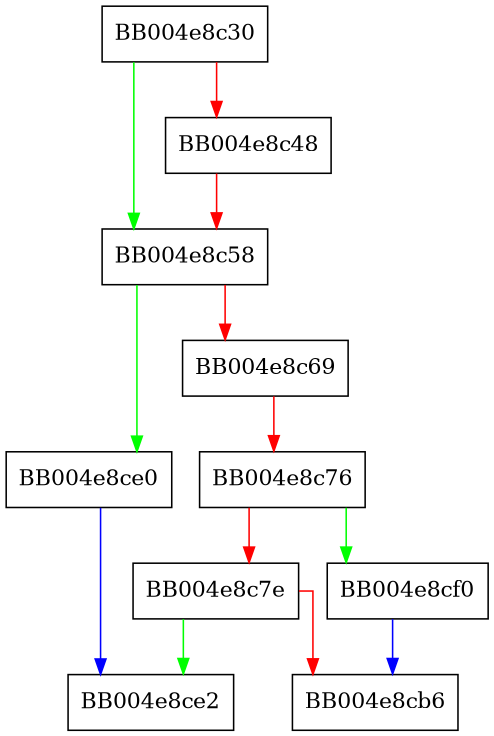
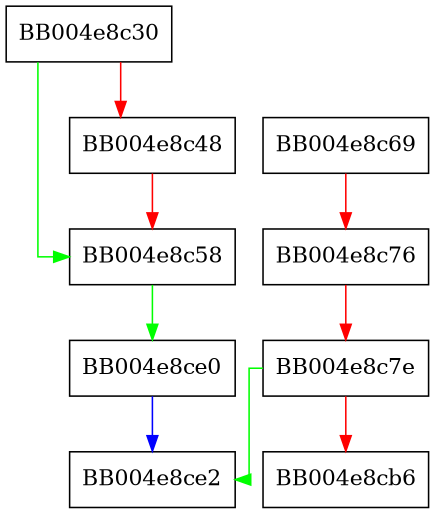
edge "BB004e8c58" -> "BB004e8c69": removed
node "BB004e8cf0": removed
